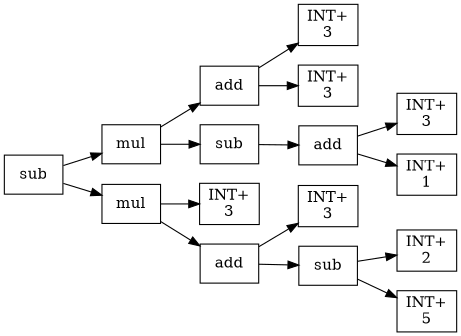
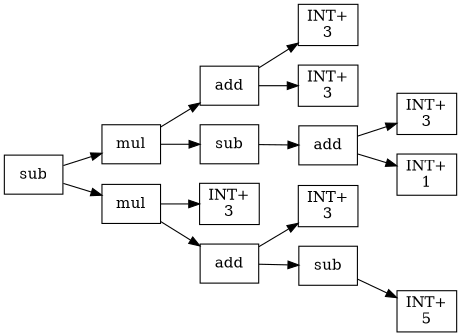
node "INT+ 2": removed
